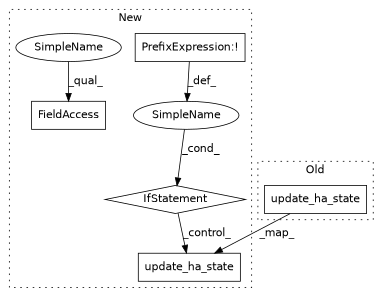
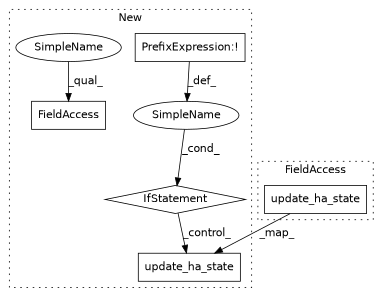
cluster "Old": label "Old" -> "FieldAccess"
